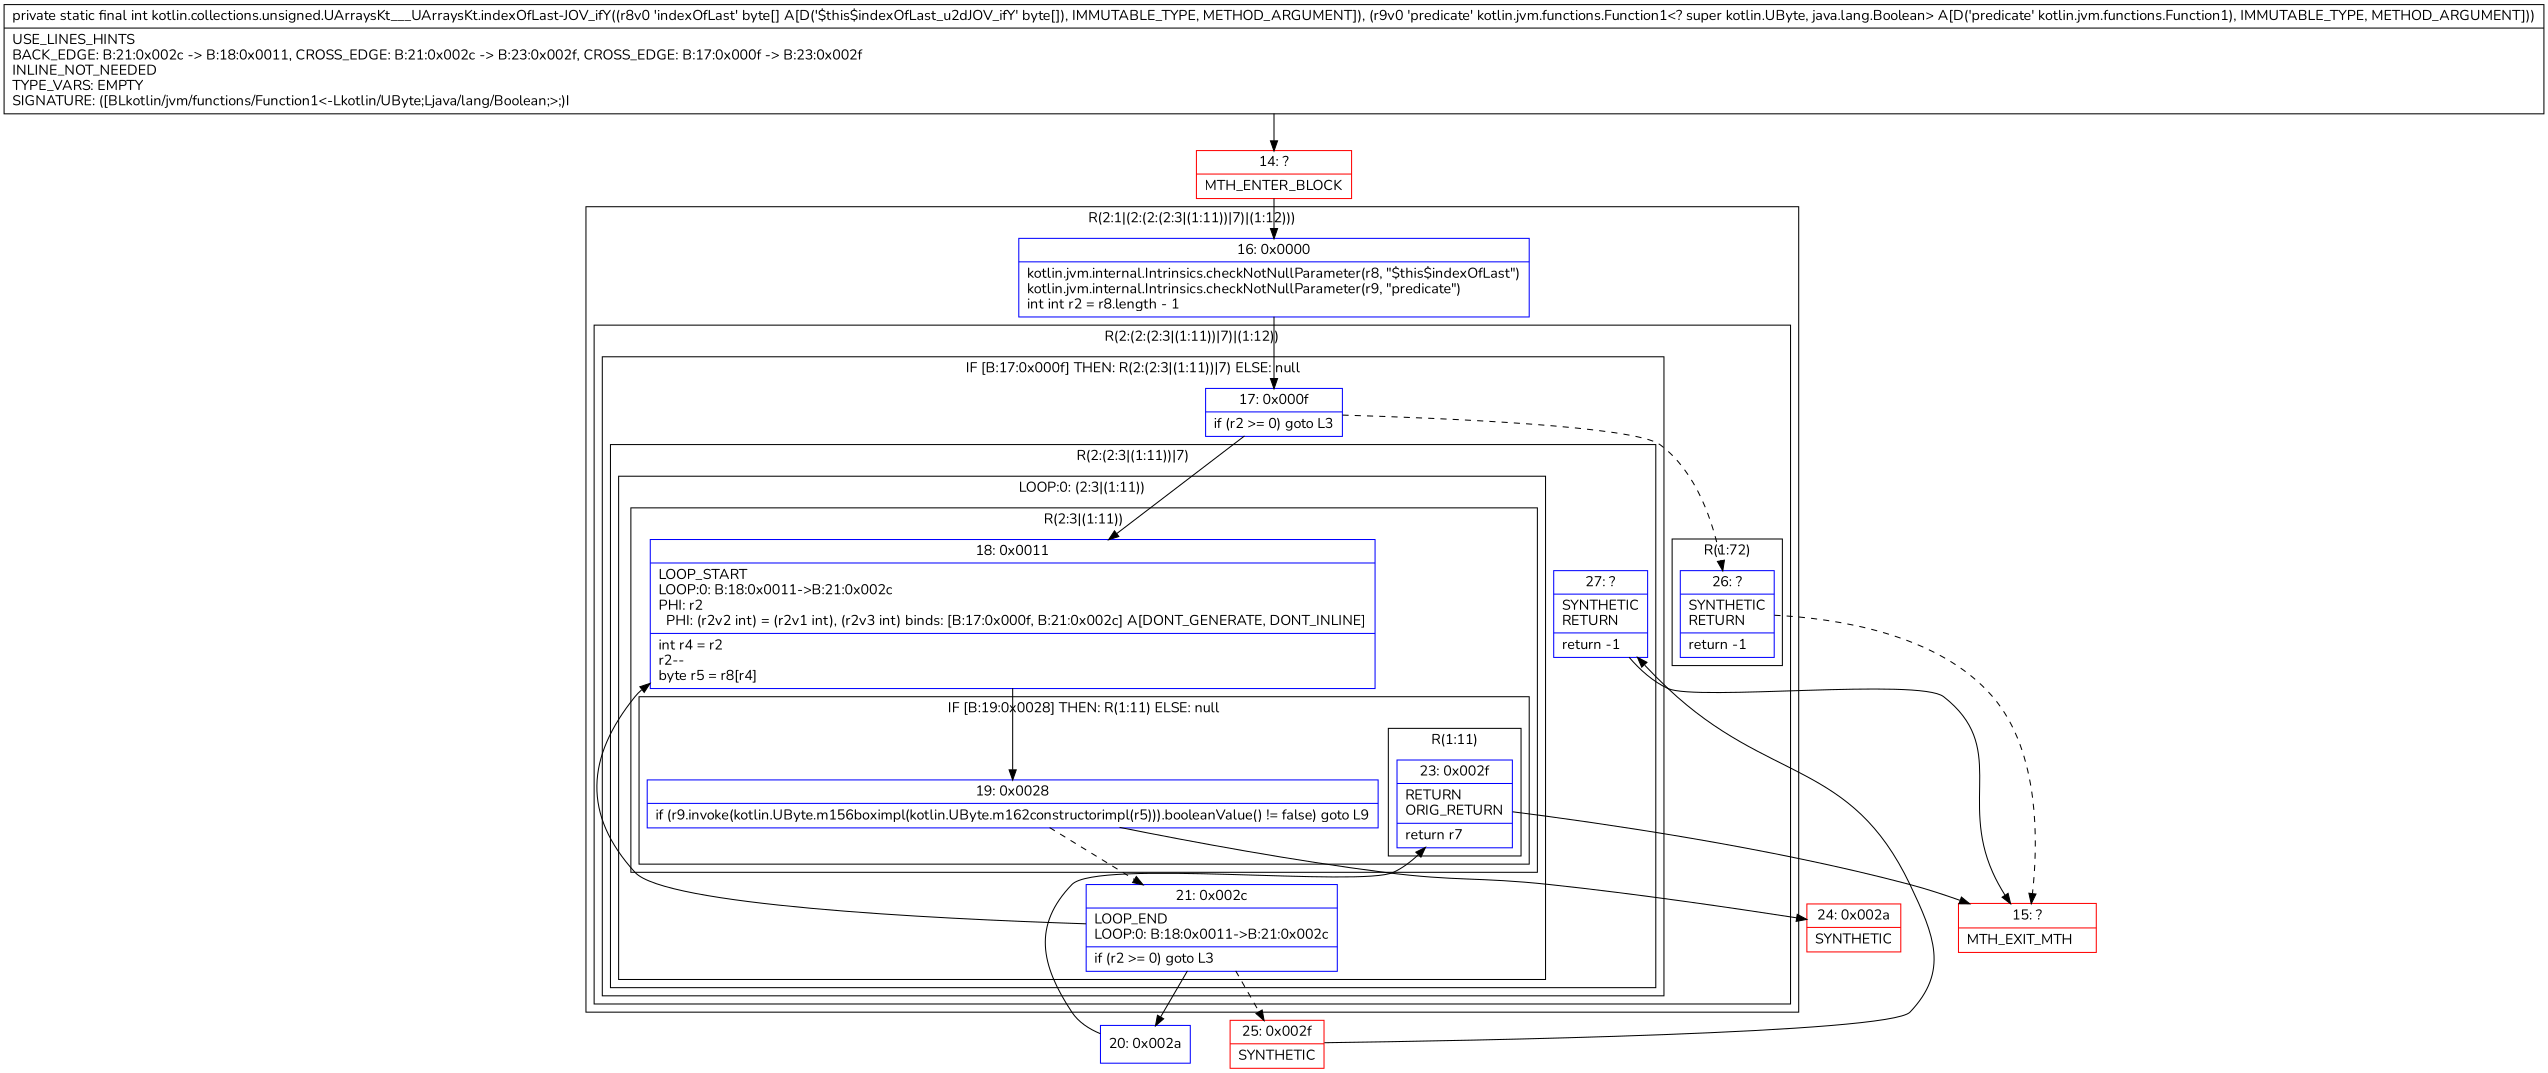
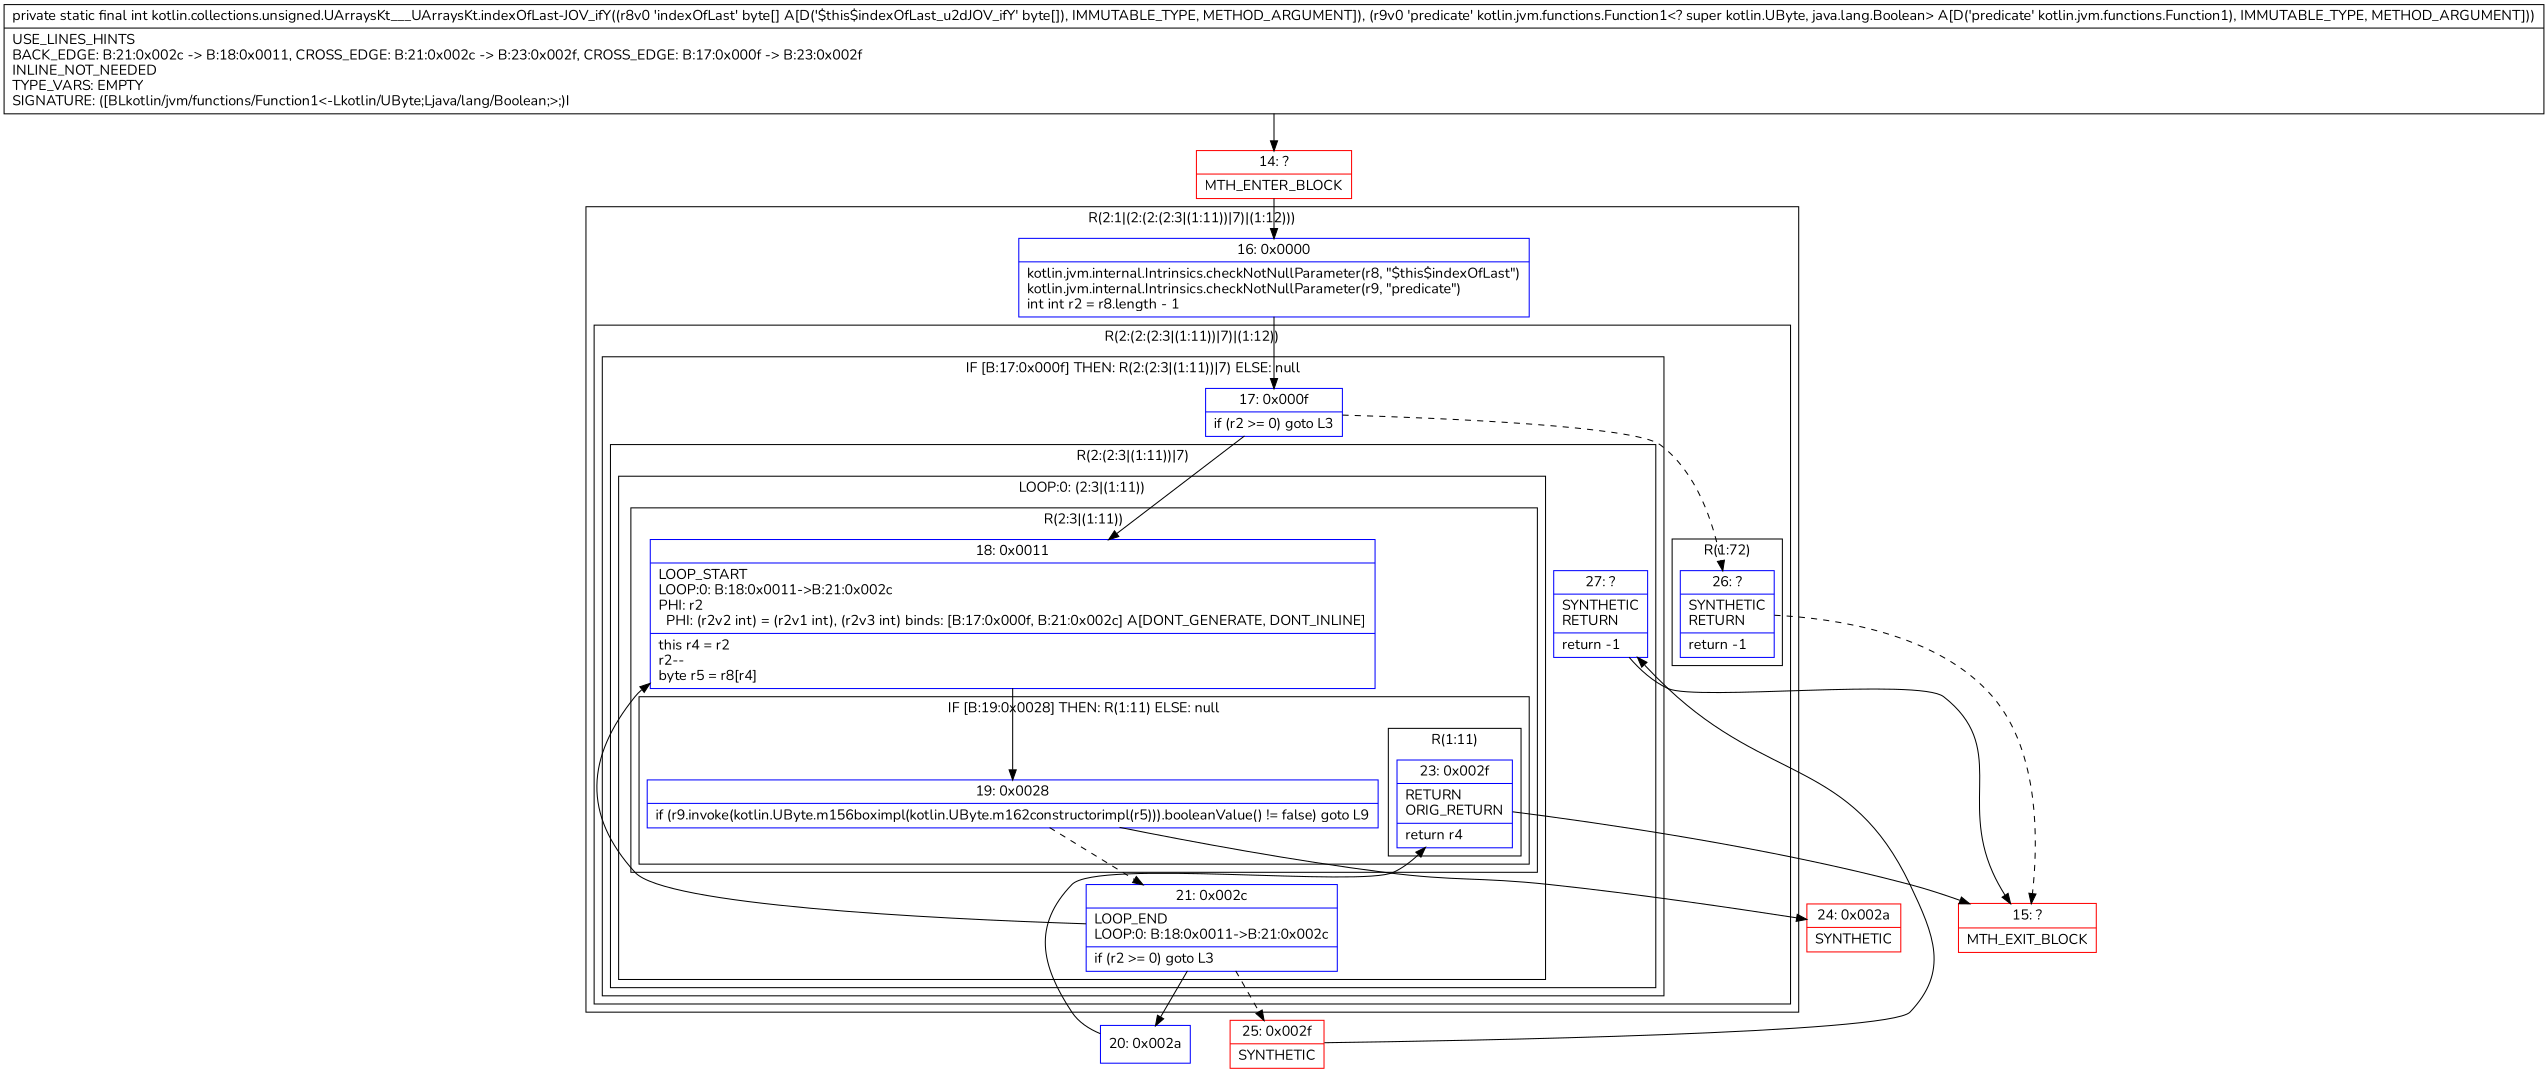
node "18: 0x0011": text "int r4 = r2" -> "this r4 = r2"
node "23: 0x002f": text "return r7" -> "return r4"
node "15: ?": text "MTH_EXIT_MTH" -> "MTH_EXIT_BLOCK"
